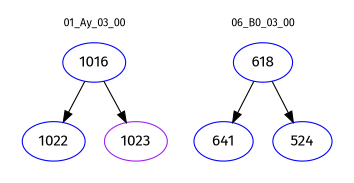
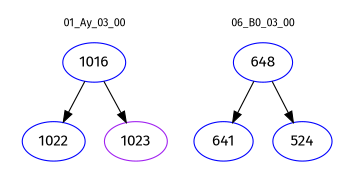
node "618": label "618" -> "648"
